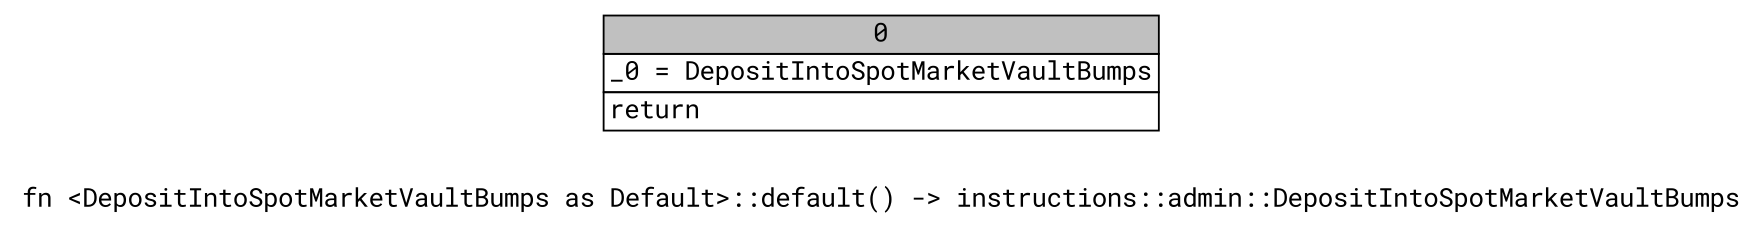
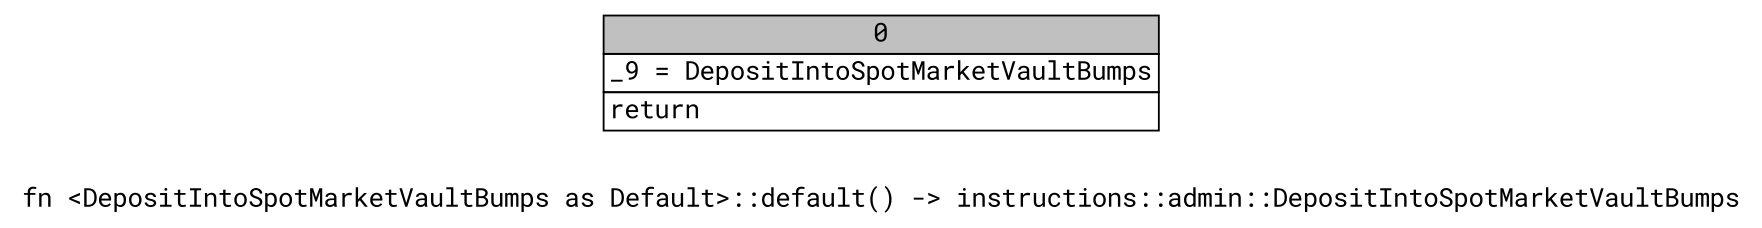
node "0": text "_0 = DepositIntoSpotMarketVaultBumps" -> "_9 = DepositIntoSpotMarketVaultBumps"
